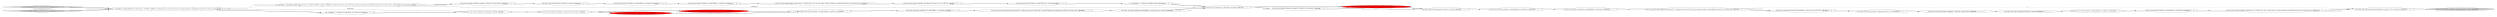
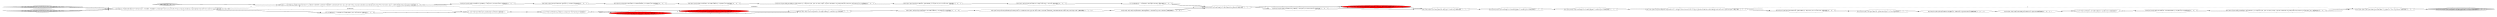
node "happy_case['0', '0', '1']": added
